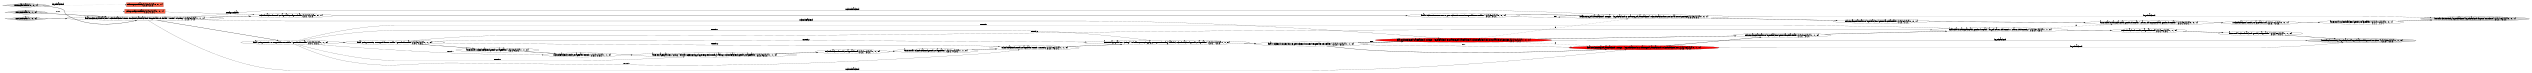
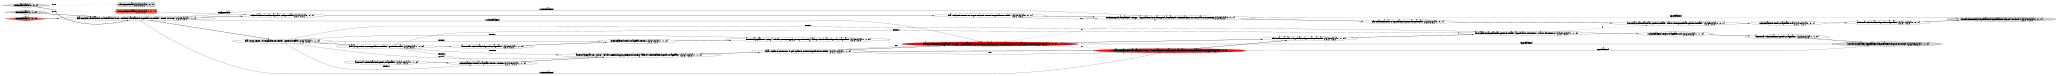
edge "testLocalDbPaths['0', '0', '1']" -> "File expectedPath@@@2@@@['0', '0', '1']": label "keyedBackend" -> "true"
node "File expectedPath@@@2@@@['0', '0', '1']": fillcolor tomato -> lightgray
node "testSetDbPath['1', '0', '0']": fillcolor lightgray -> tomato
node "rocksDbBackend.setDbStoragePath(null)@@@11@@@['1', '1', '0']": removed
